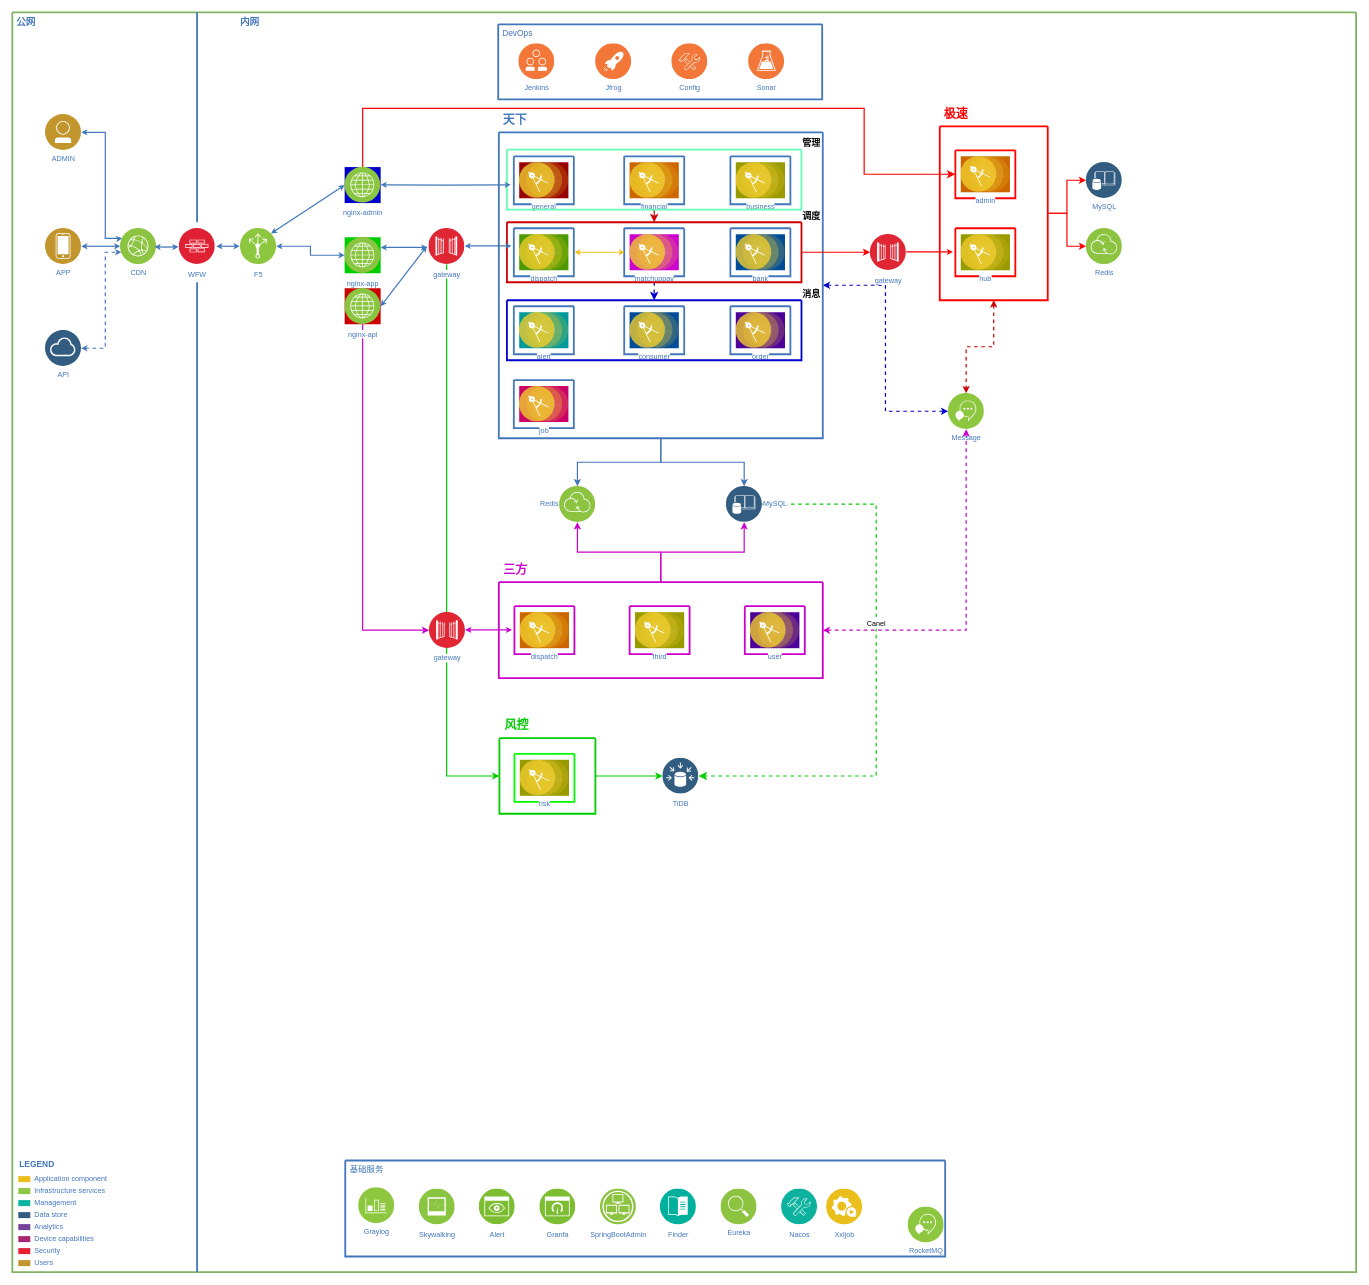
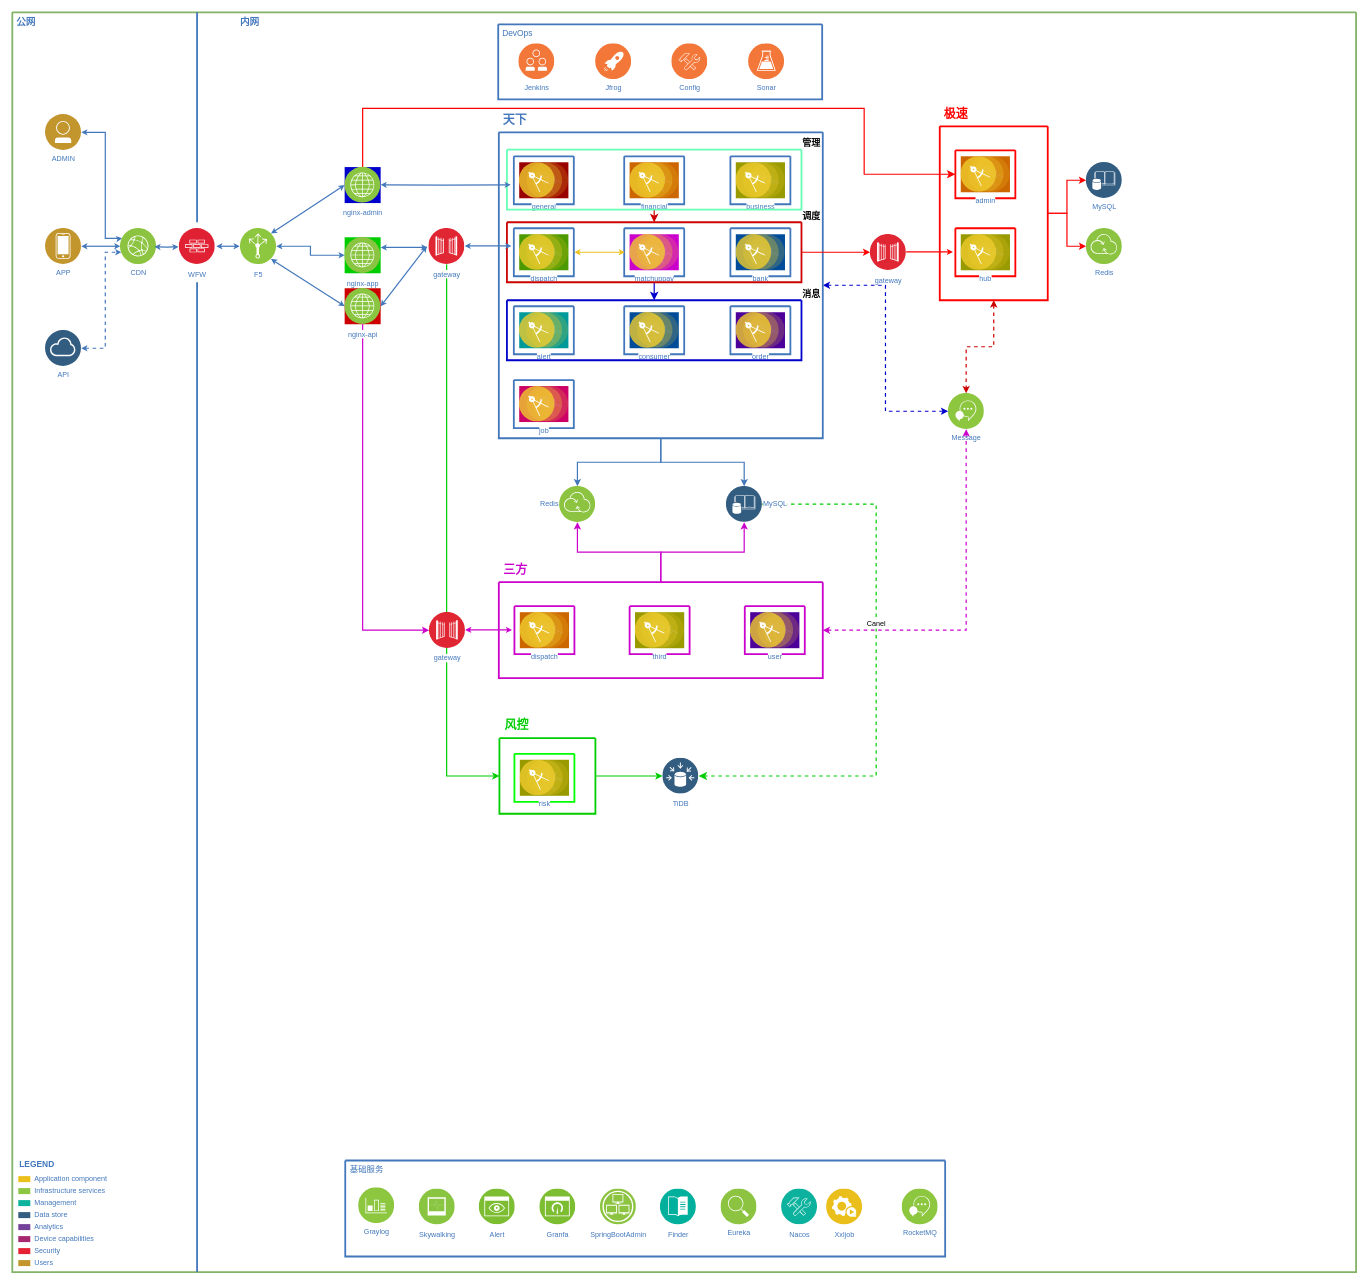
edge "F5" -- "nginx-api": added
edge "调度" -> "消息": style dashed -> solid
node "RocketMQ": moved (926, 1225) -> (920, 1207)
